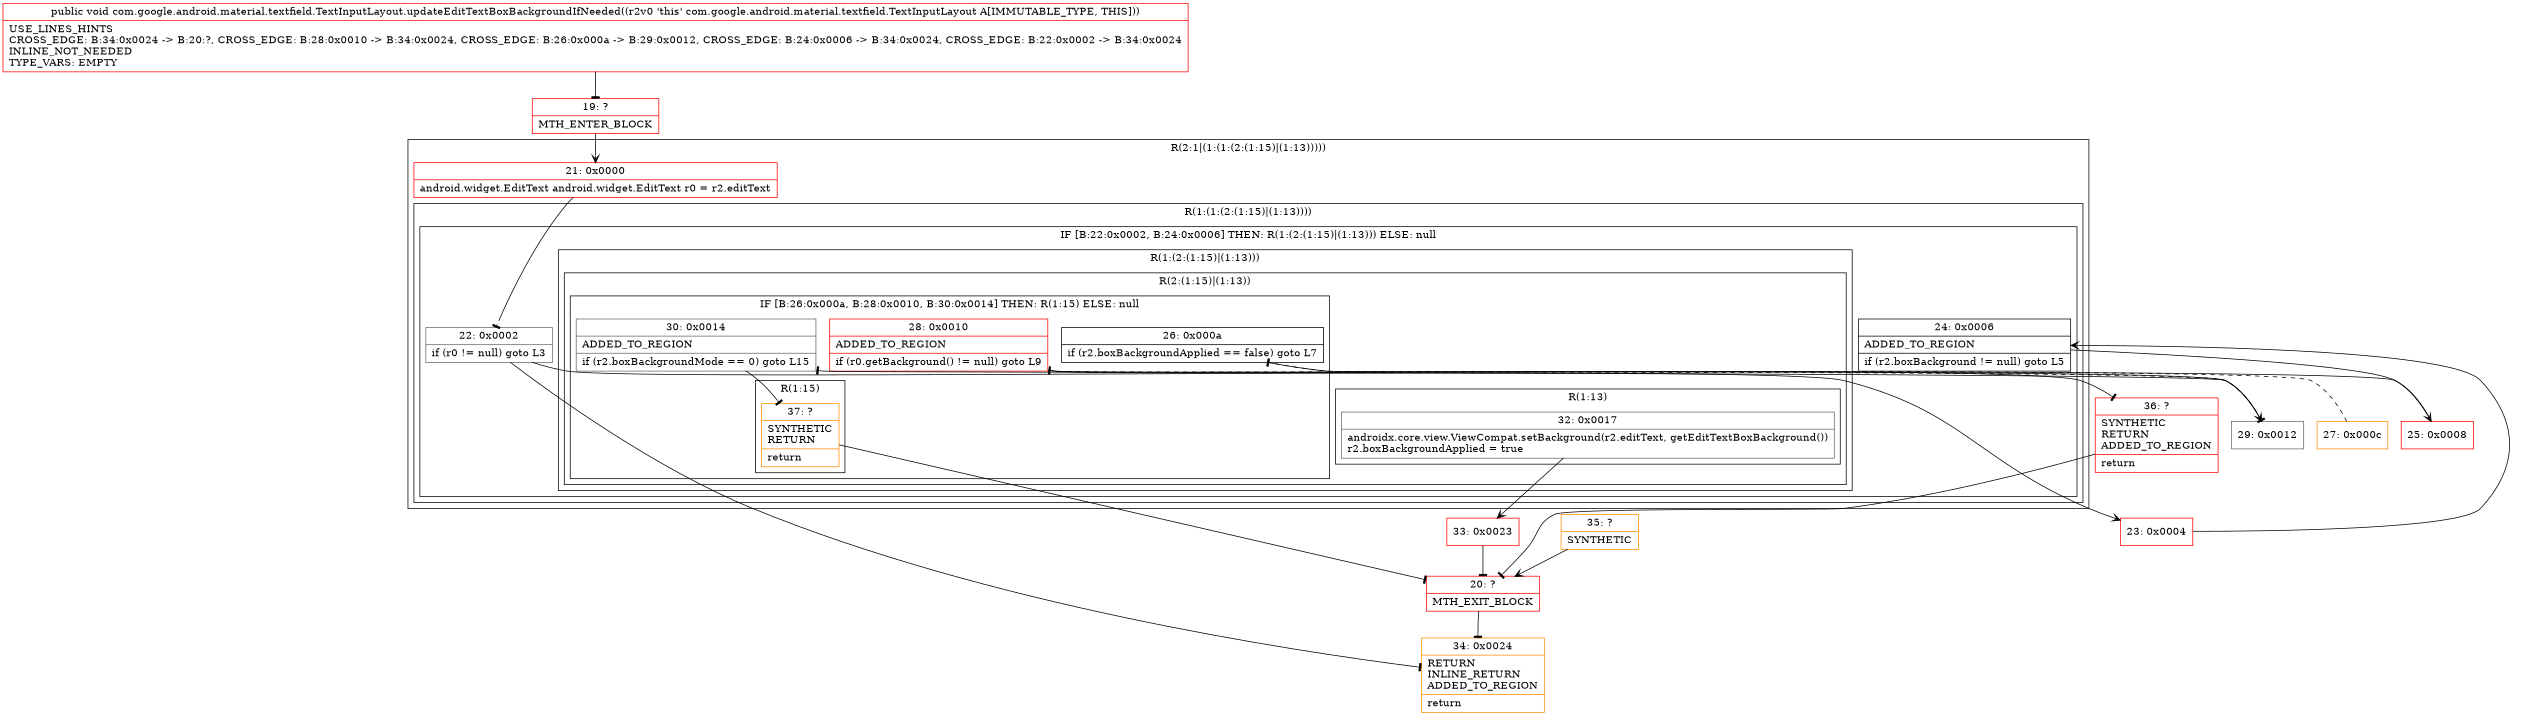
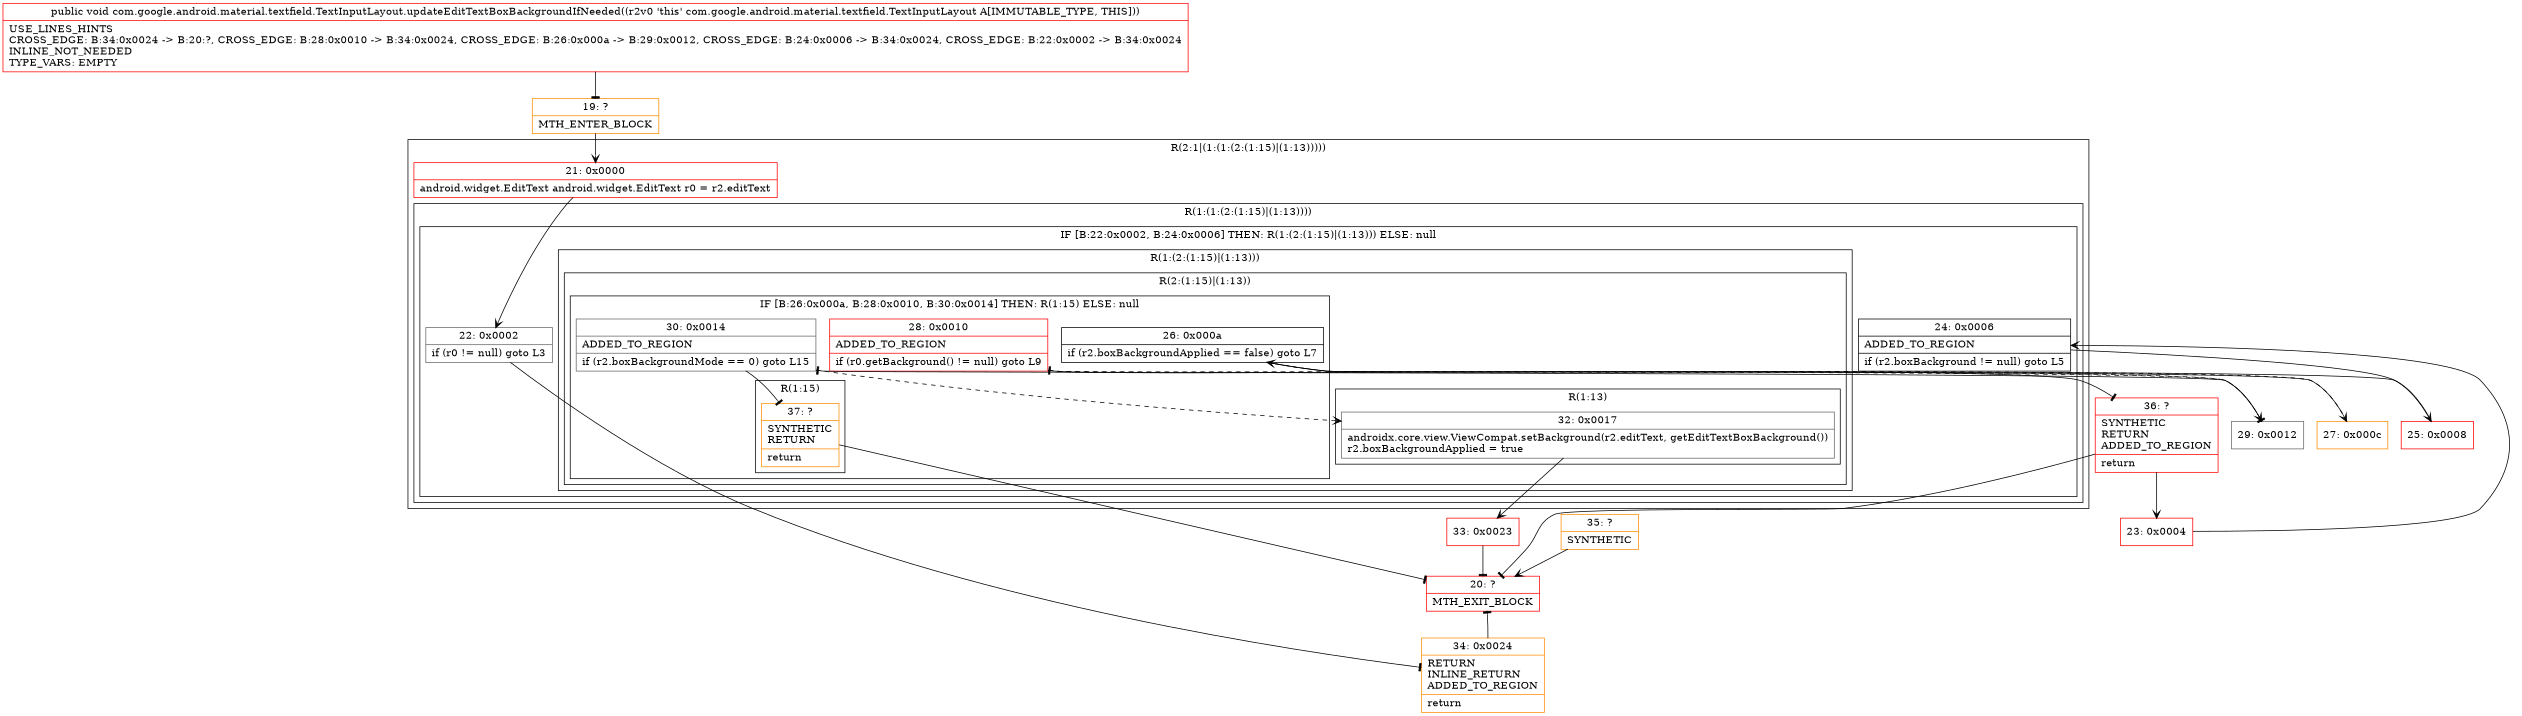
node "19: ?": color red -> darkorange
edge "21: 0x0000" -> "22: 0x0002": arrowhead tee -> vee
edge "28: 0x0010" -> "29: 0x0012": style solid -> dashed
edge "26: 0x000a" -> "27: 0x000c": added
edge "25: 0x0008" -> "26: 0x000a": arrowhead tee -> vee
edge "22: 0x0002" -> "23: 0x0004": now "36: ?" -> "23: 0x0004"
edge "30: 0x0014" -> "32: 0x0017": added
edge "20: ?" -> "34: 0x0024": reversed
